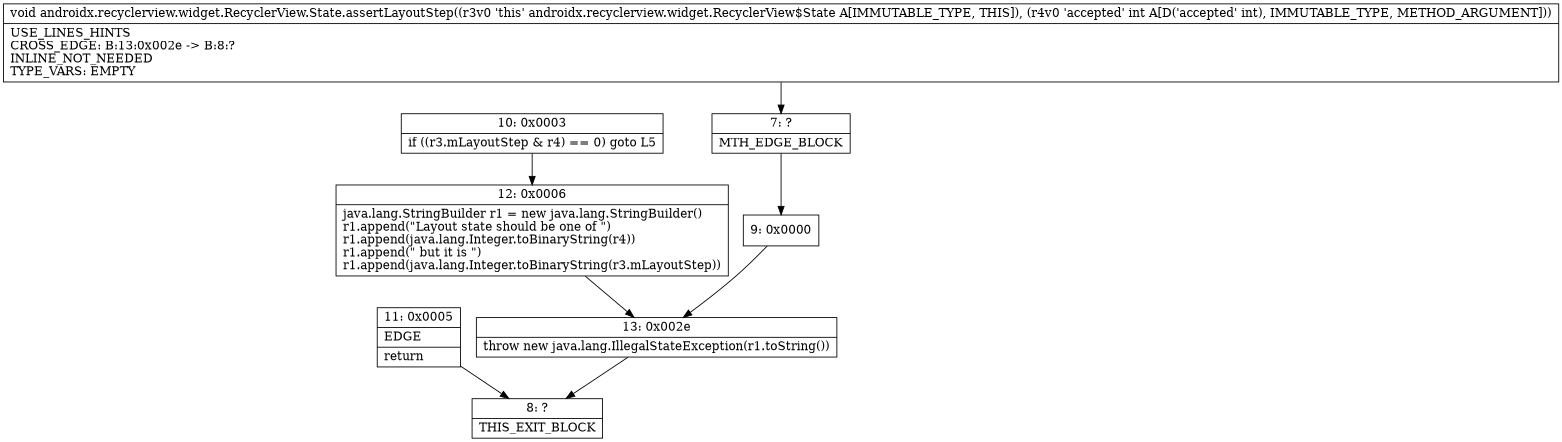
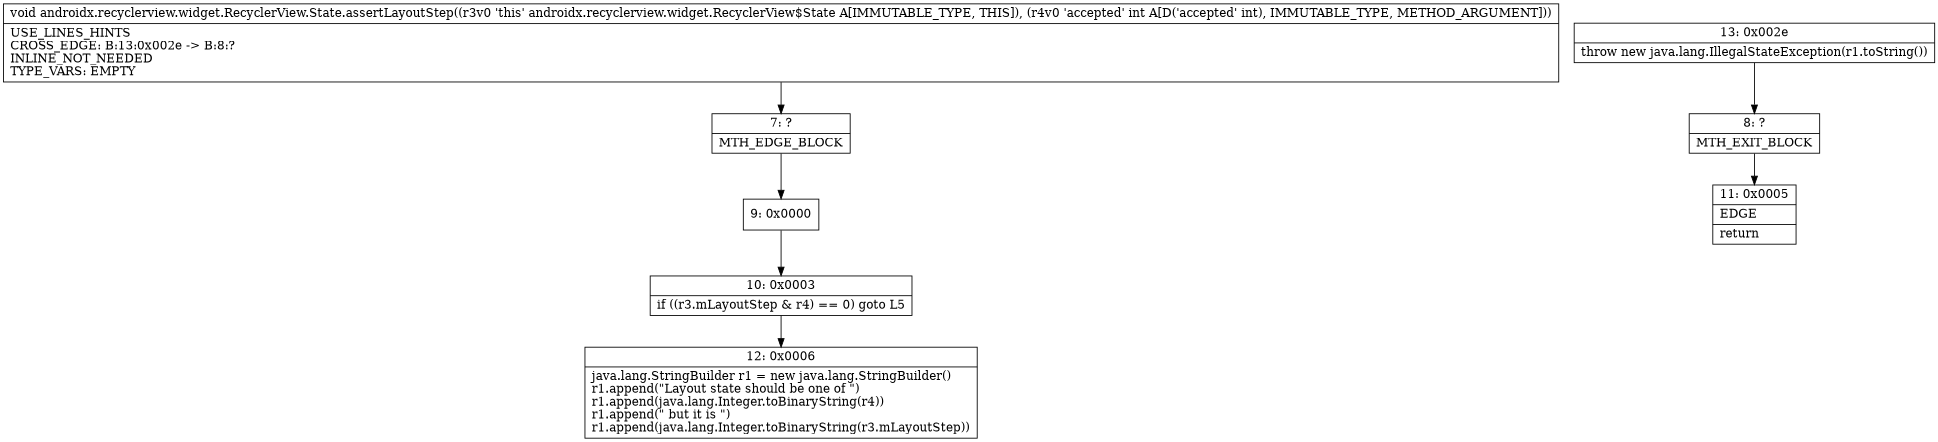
edge "9: 0x0000" -> "13: 0x002e": now "9: 0x0000" -> "10: 0x0003"
edge "12: 0x0006" -> "13: 0x002e": removed
edge "11: 0x0005" -> "8: ?": reversed
node "8: ?": text "THIS_EXIT_BLOCK" -> "MTH_EXIT_BLOCK"
